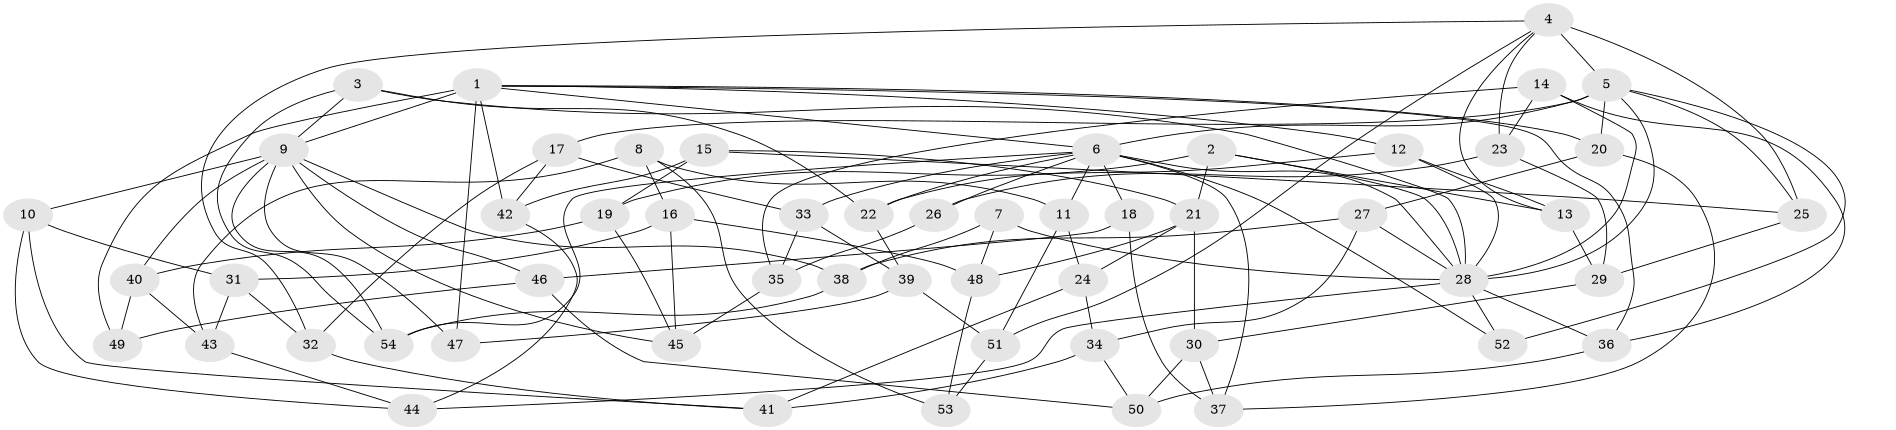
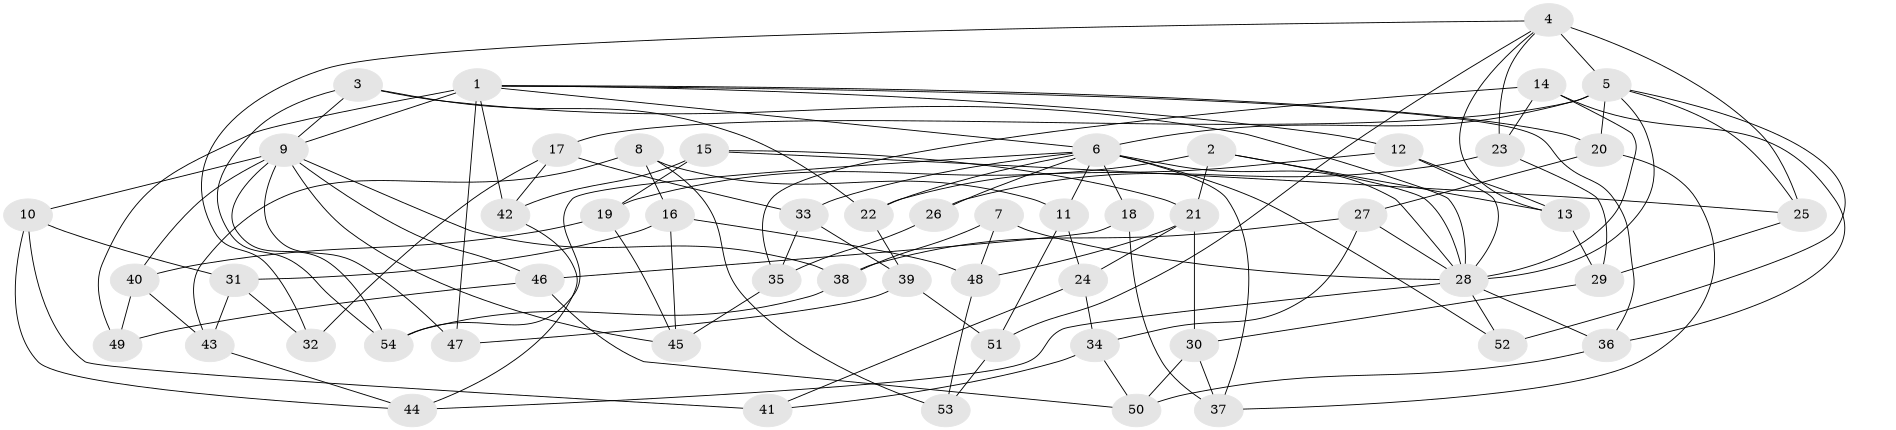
edge "32" -- "41": removed
